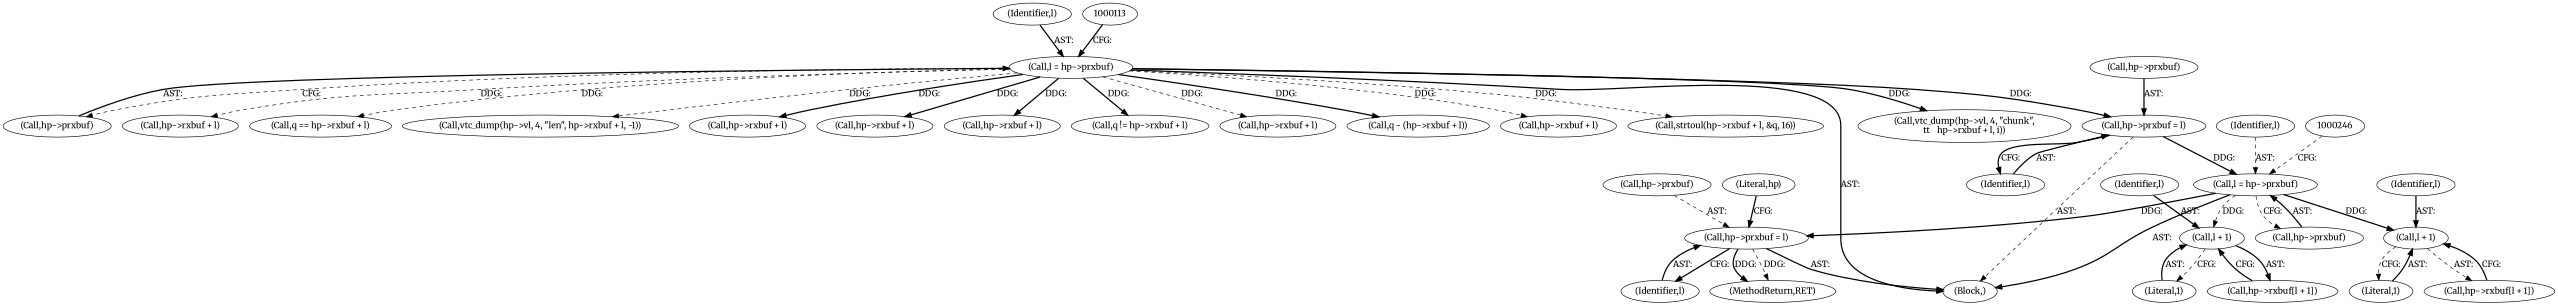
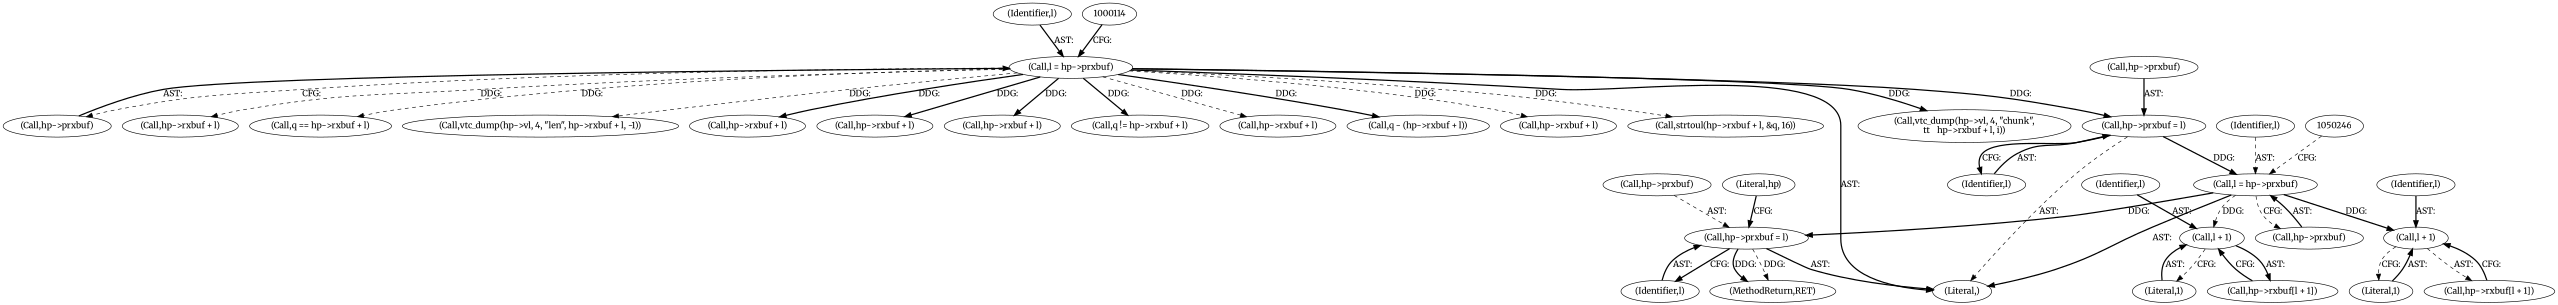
node "1000113": label "1000113" -> "1000114"
node "1000246": label "1000246" -> "1050246"
node "(Block,)": label "(Block,)" -> "(Literal,)"
